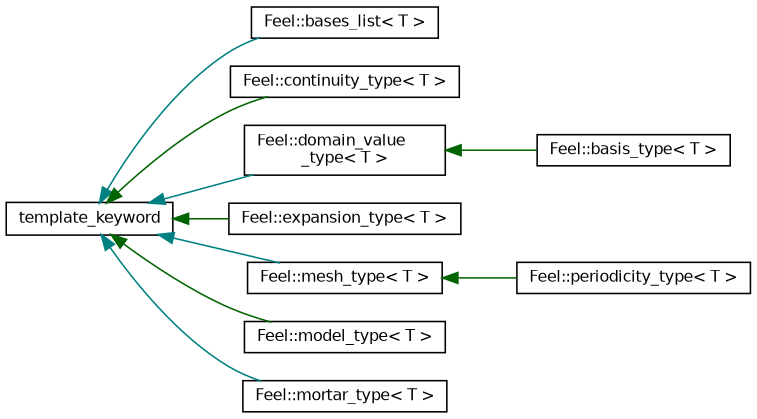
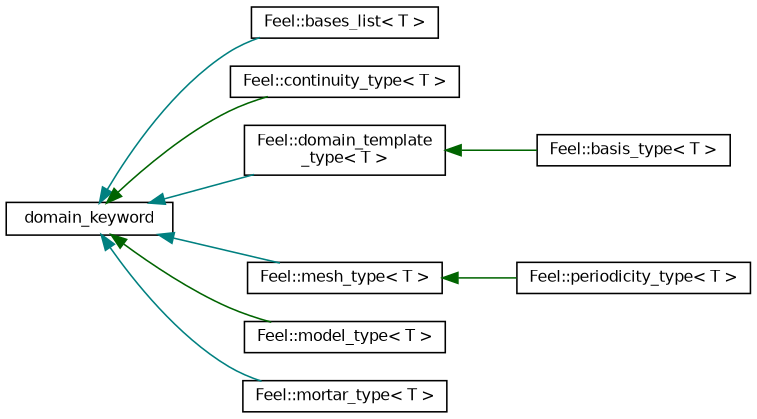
node "Feel::domain_value _type< T >": label "Feel::domain_value _type< T >" -> "Feel::domain_template _type< T >"
node "template_keyword": label "template_keyword" -> "domain_keyword"
node "Feel::expansion_type< T >": removed
